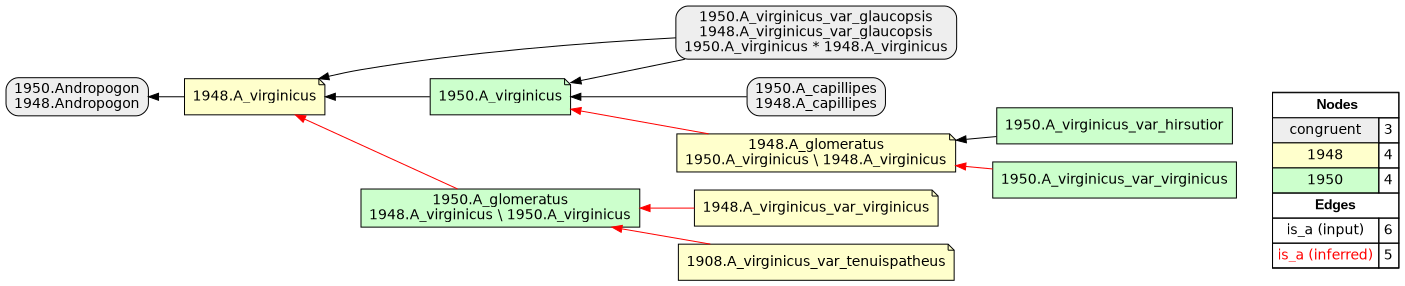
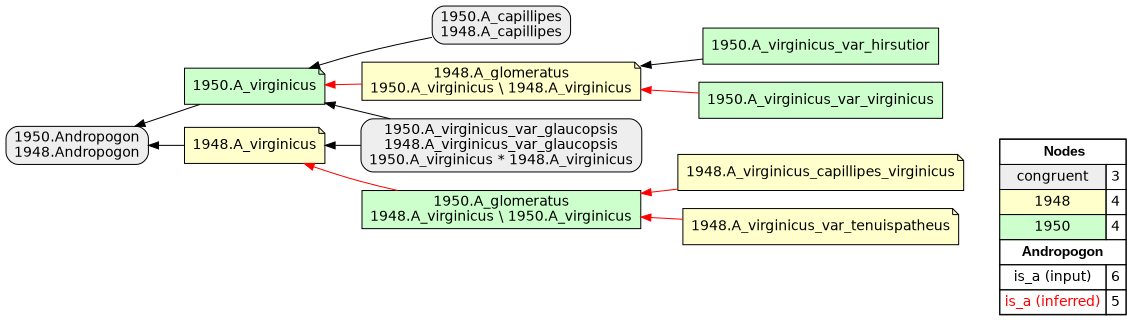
edge "1950.A_virginicus" -> "1948.A_virginicus": now "1950.A_virginicus" -> "1950.Andropogon 1948.Andropogon"
node "Nodes": text "Edges" -> "Andropogon"
node "1948.A_virginicus_var_virginicus": label "1948.A_virginicus_var_virginicus" -> "1948.A_virginicus_capillipes_virginicus"
node "1908.A_virginicus_var_tenuispatheus": label "1908.A_virginicus_var_tenuispatheus" -> "1948.A_virginicus_var_tenuispatheus"
